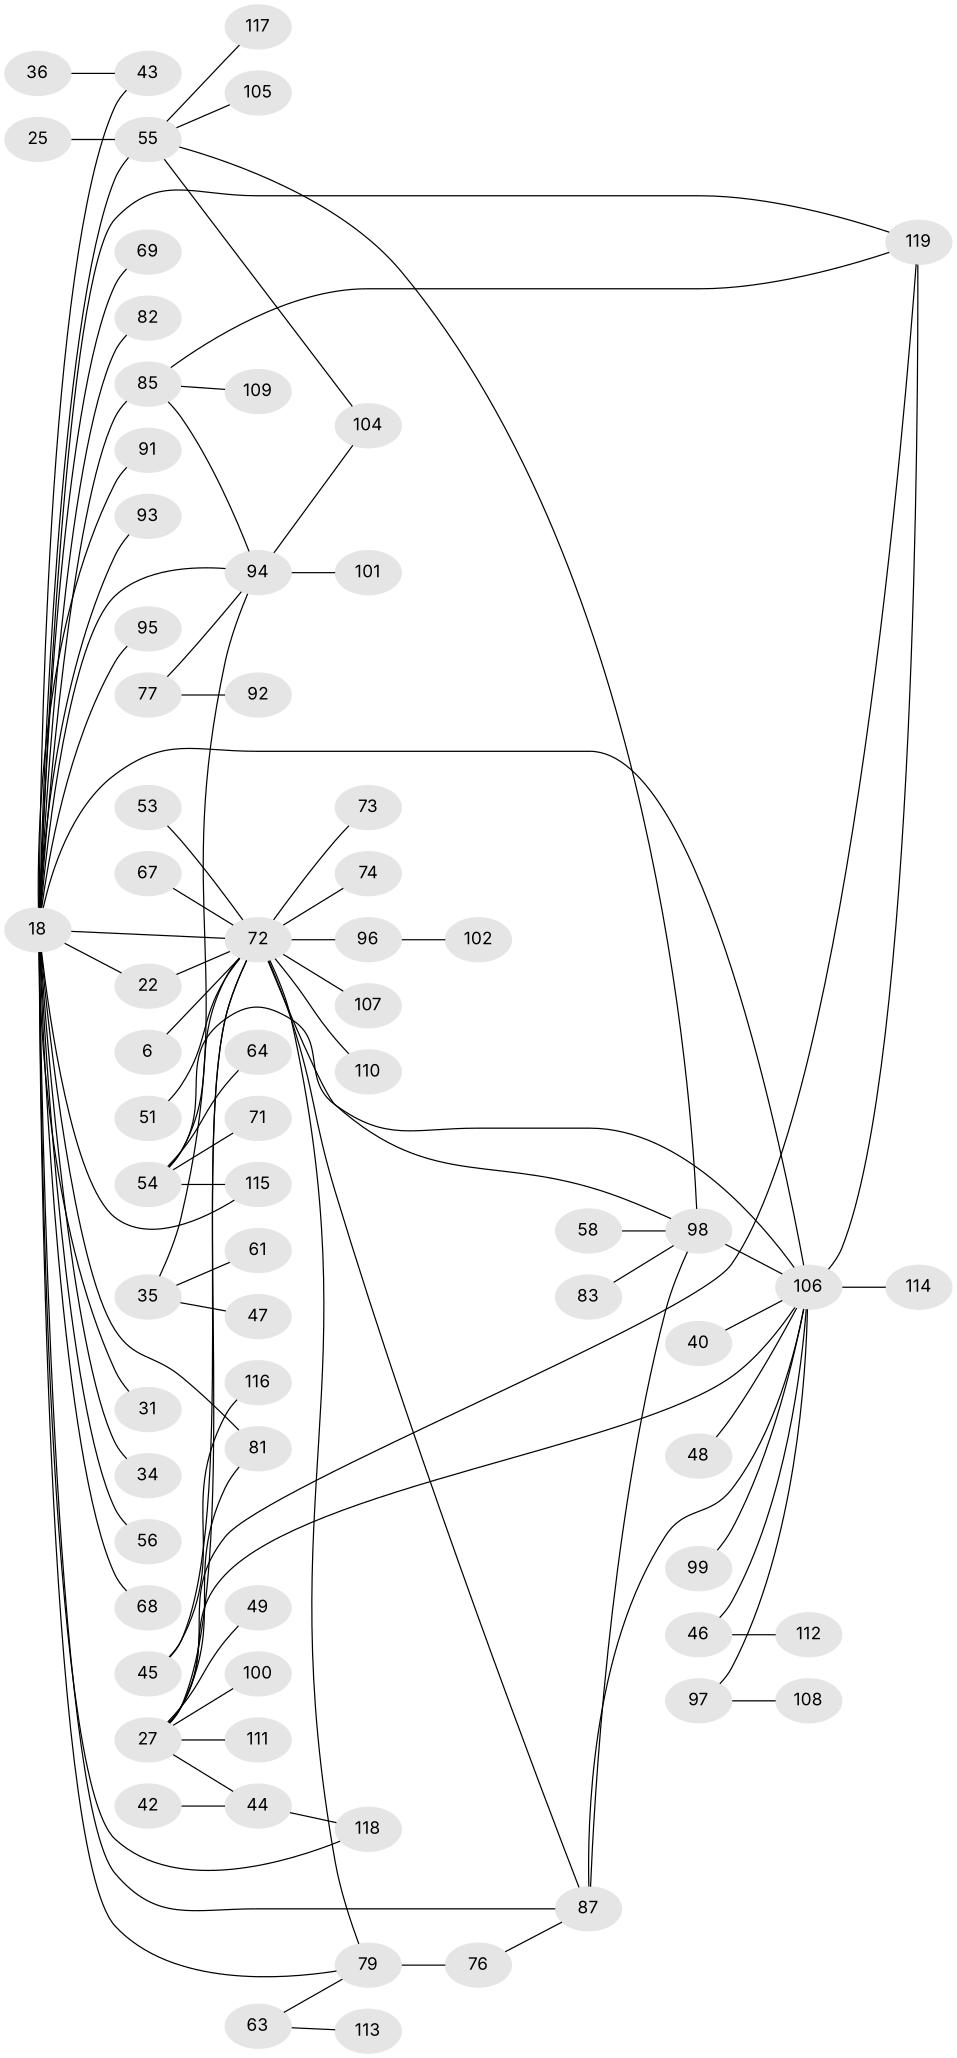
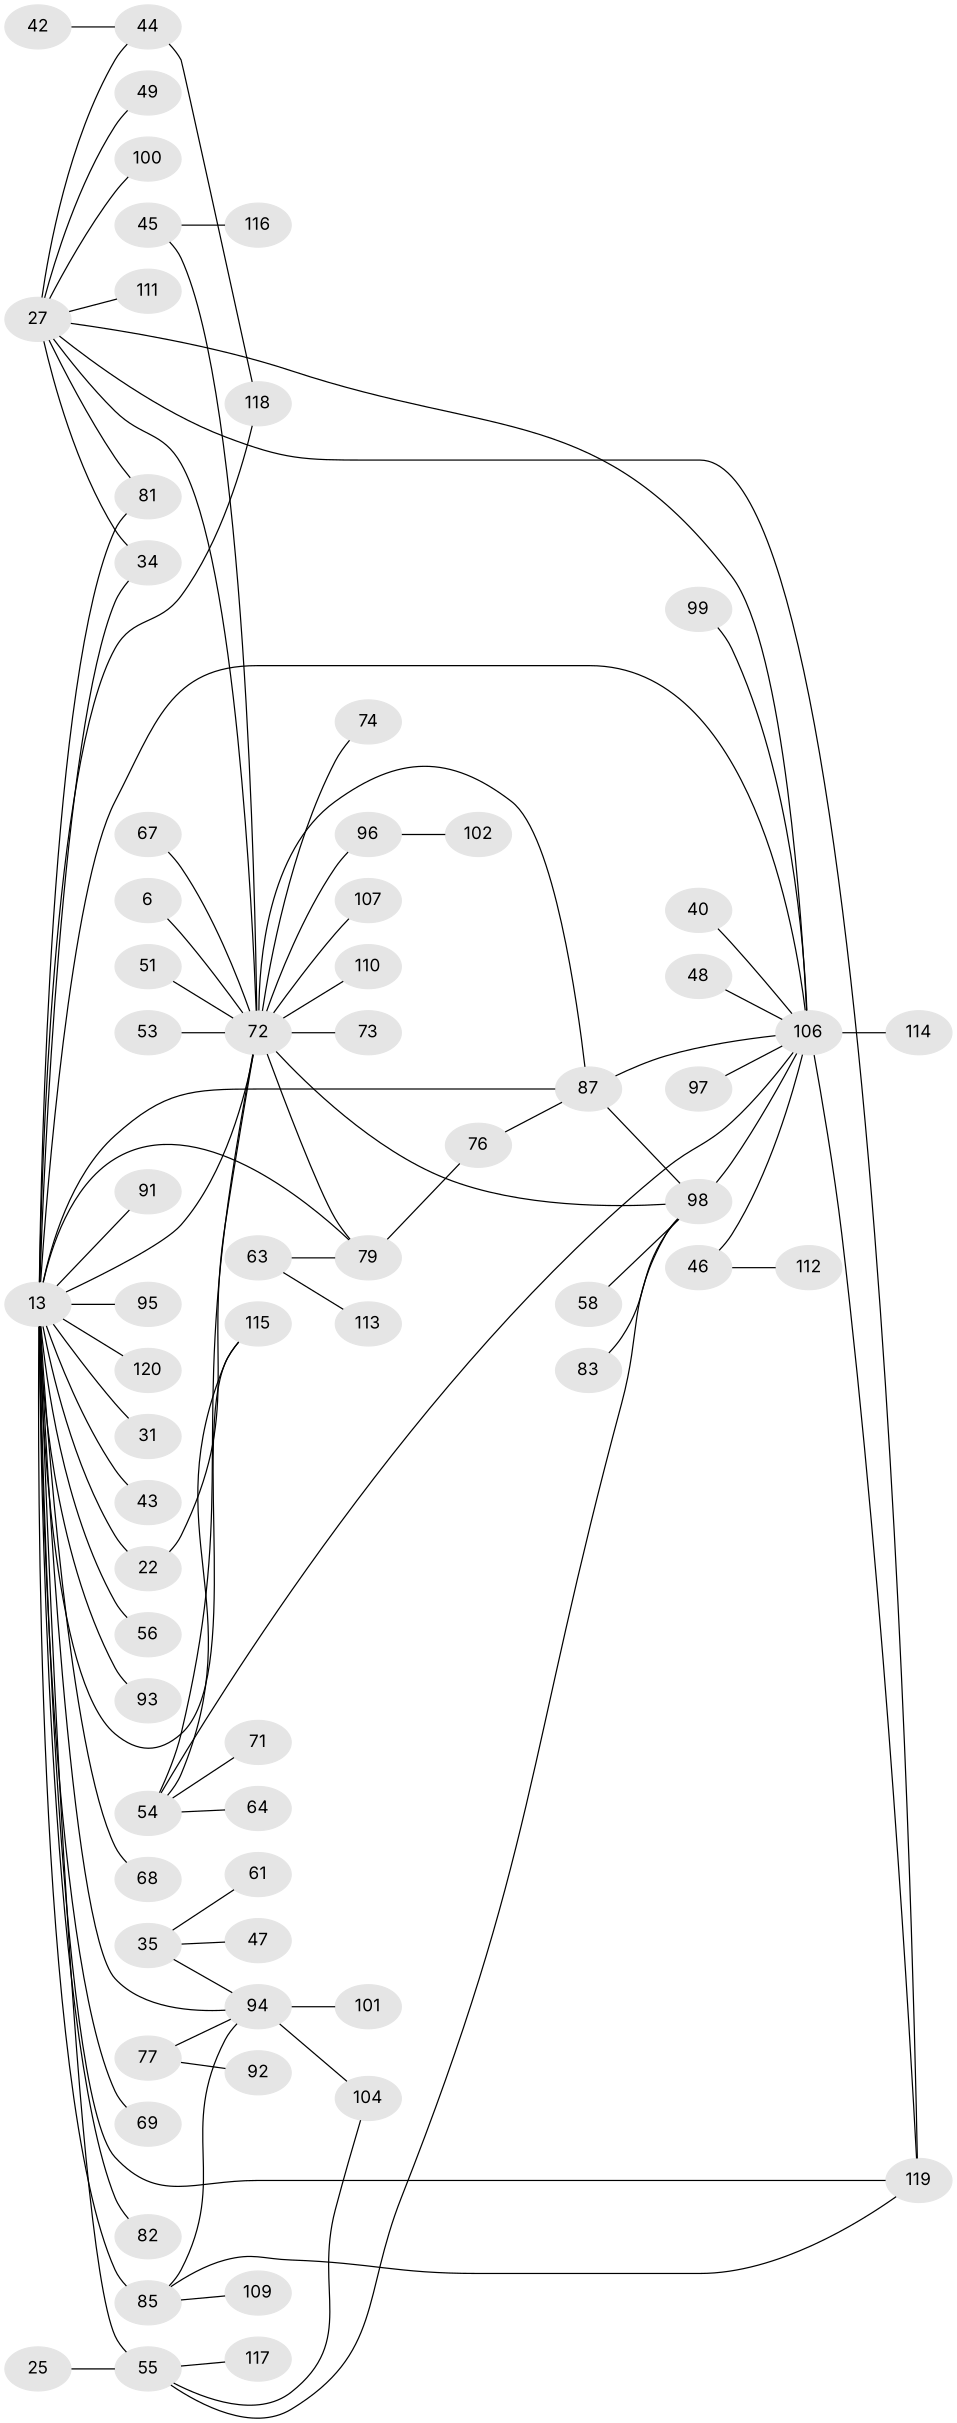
node "36": removed
node "105": removed
edge "27" -- "34": added
node "18": label "18" -> "13"
node "120": added
node "108": removed
